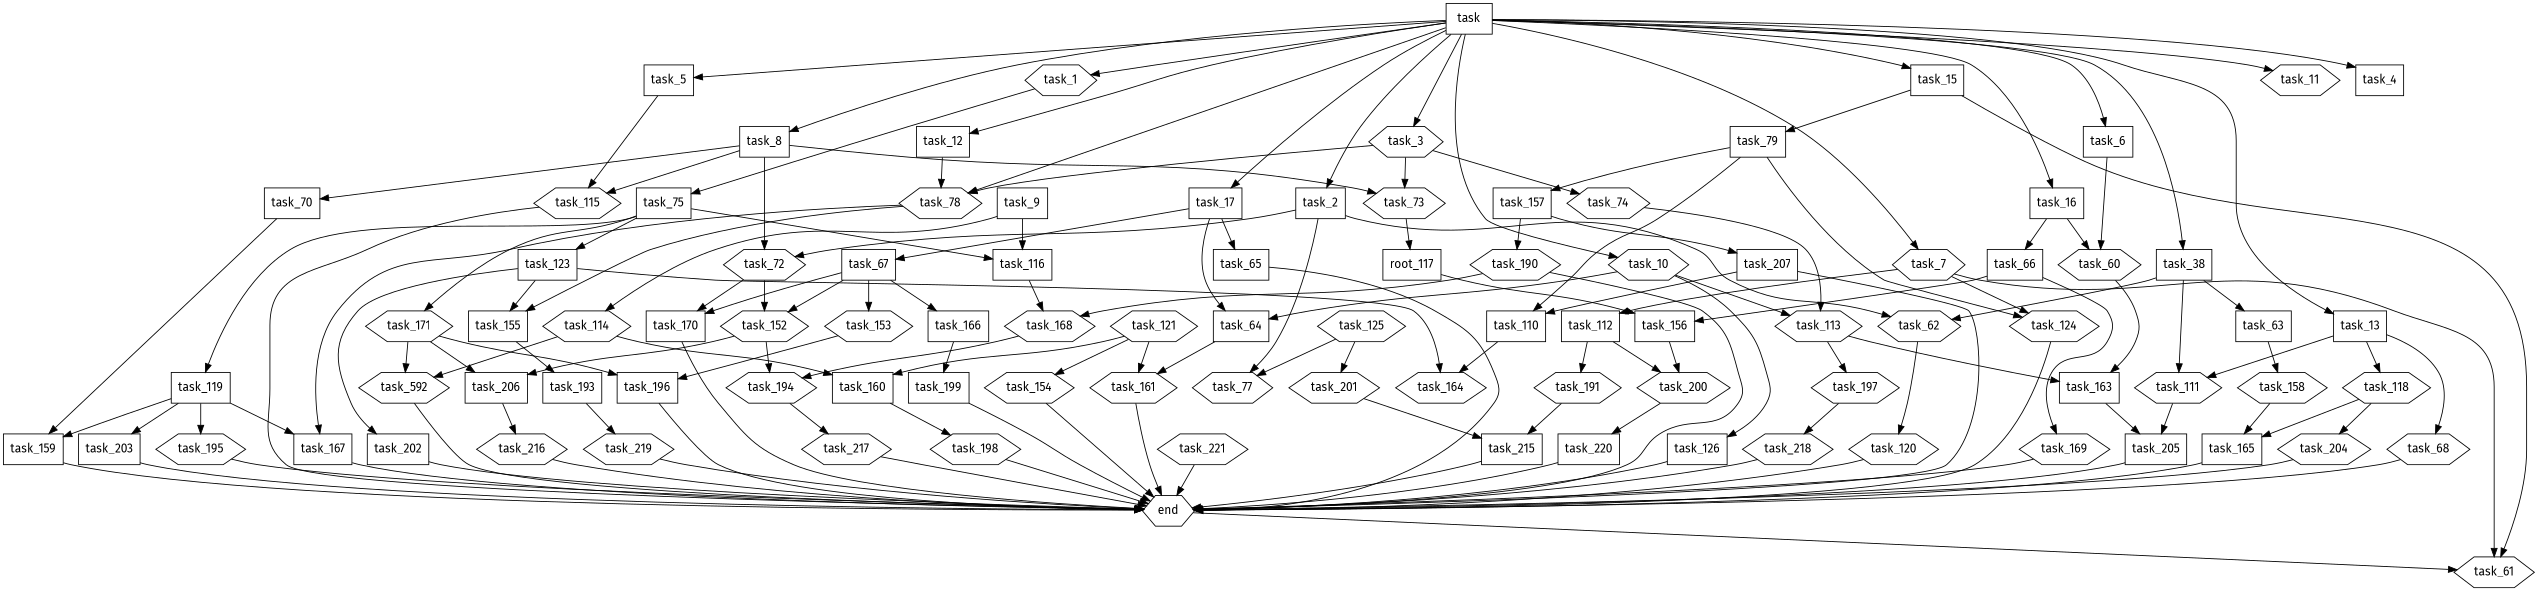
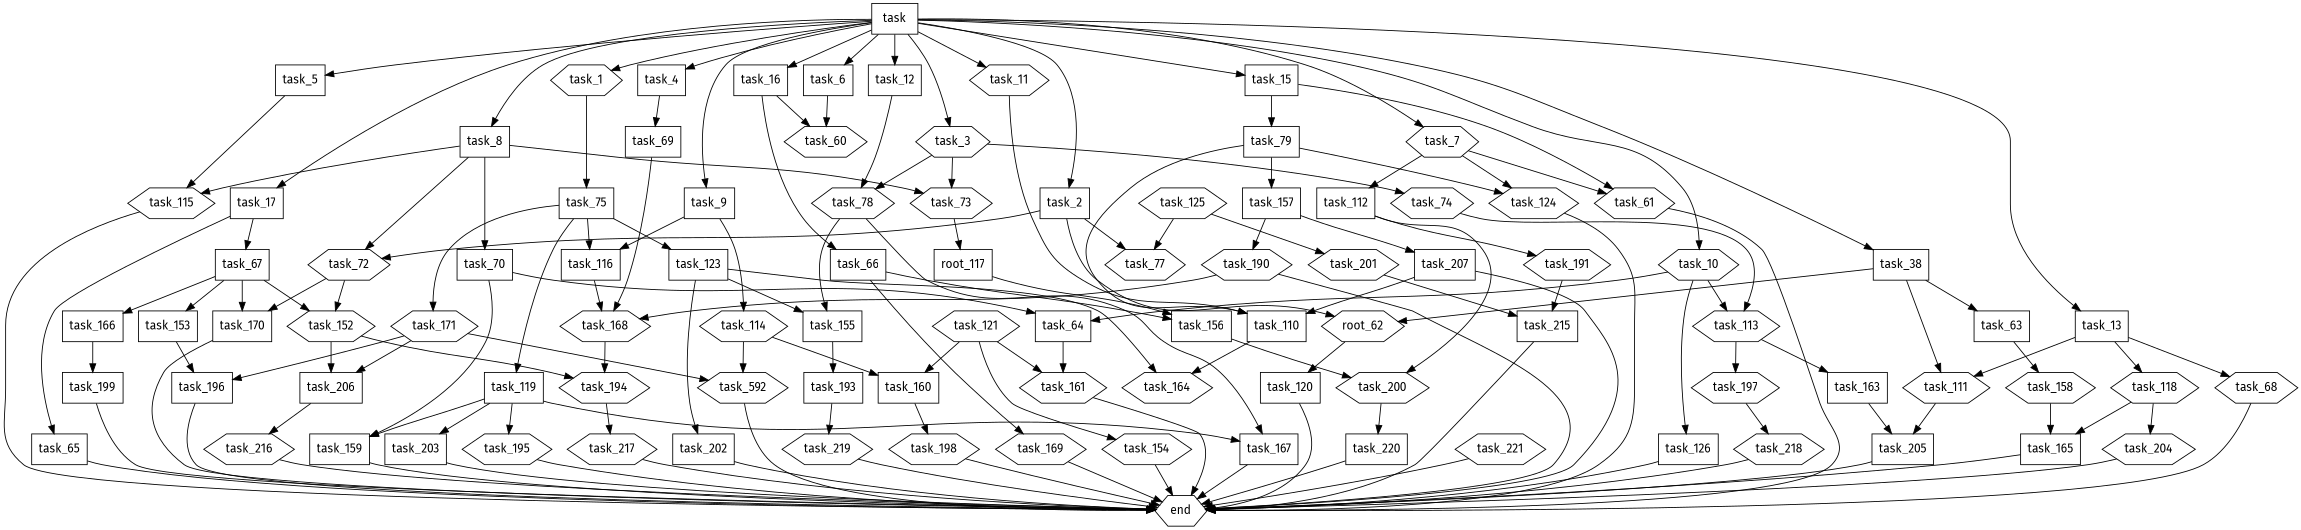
edge "task" -> "task_78": now "task" -> "task_9"
node "task_69": added
edge "task_17" -> "task_64": now "task_70" -> "task_64"
edge "task_11" -> "task_110": added
edge "task_60" -> "task_163": removed
node "task_153": shape hexagon -> box
node "task_62": label "task_62" -> "root_62"
node "task_120": shape hexagon -> box
edge "end" -> "task_61": reversed
